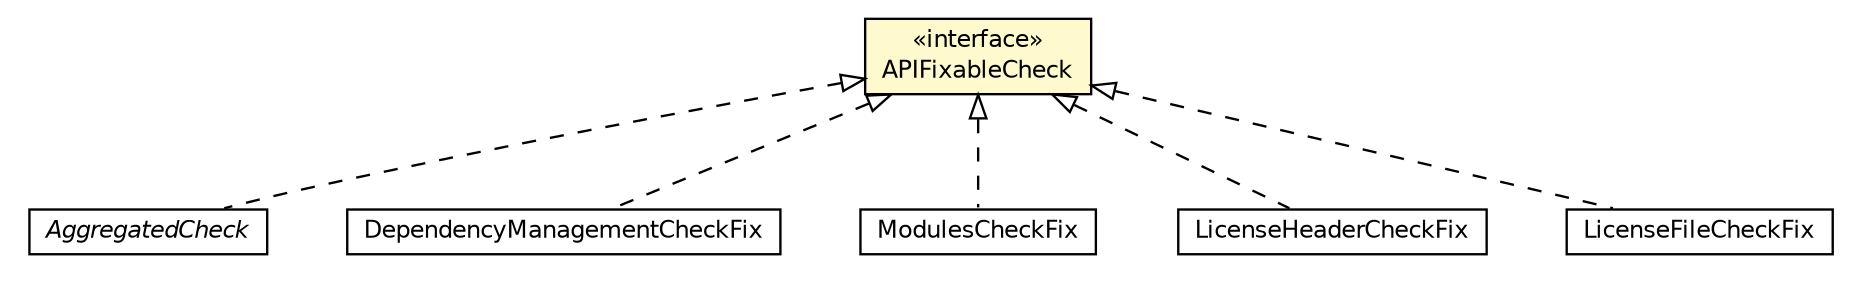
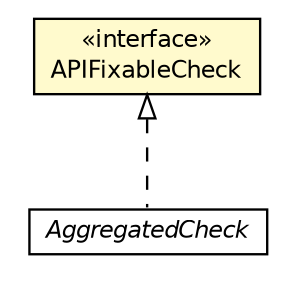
node "DependencyManagementCheckFix": removed
node "ModulesCheckFix": removed
node "LicenseHeaderCheckFix": removed
node "LicenseFileCheckFix": removed
